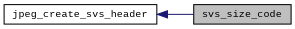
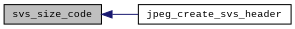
edge "svs_size_code" -> "jpeg_create_svs_header": reversed
